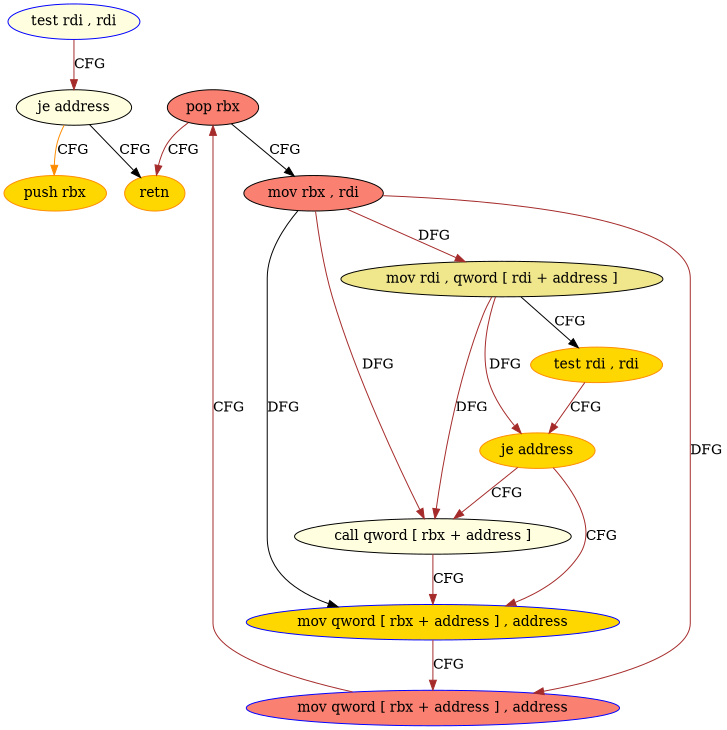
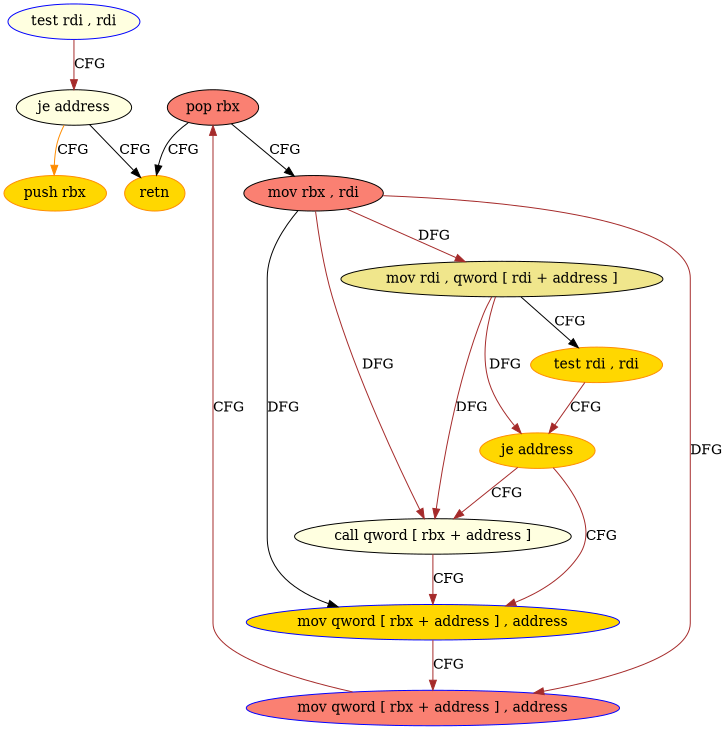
edge "pop rbx" -> "retn": color brown -> black
